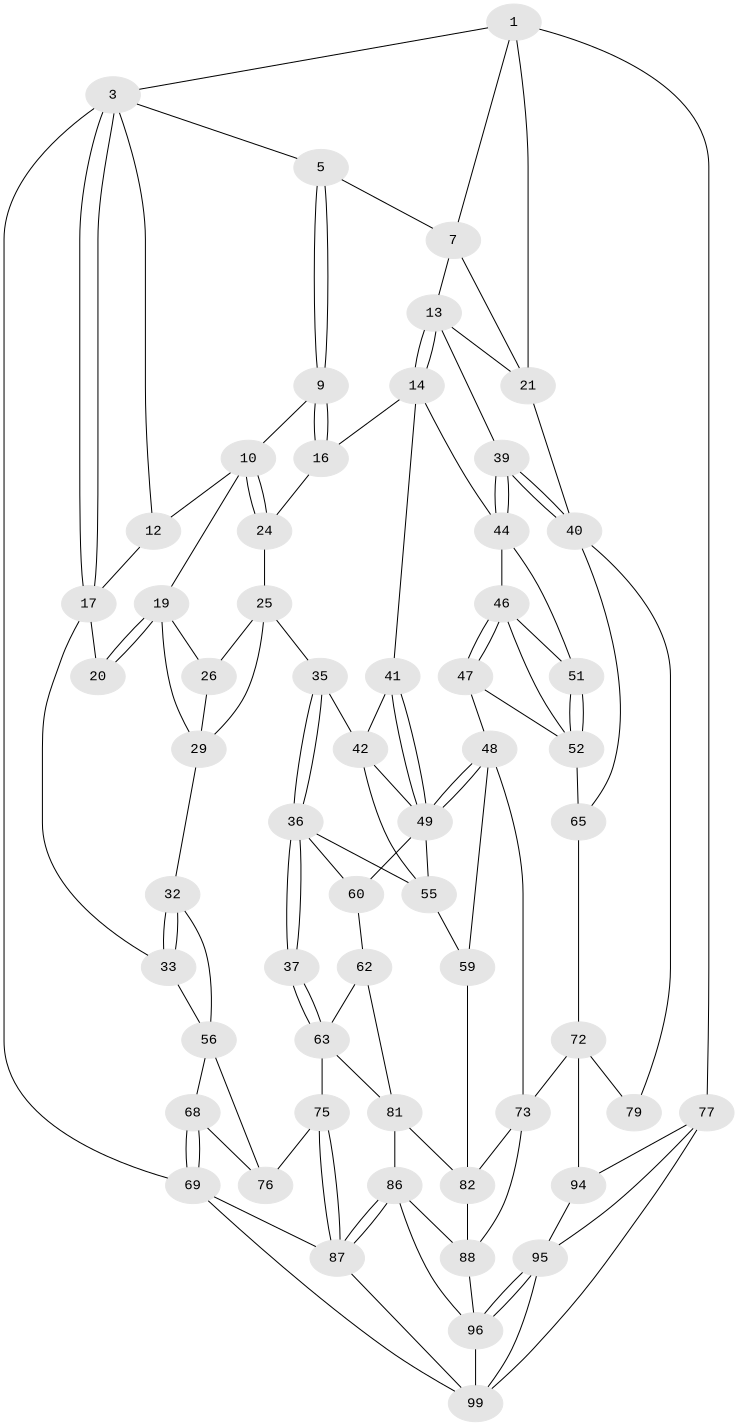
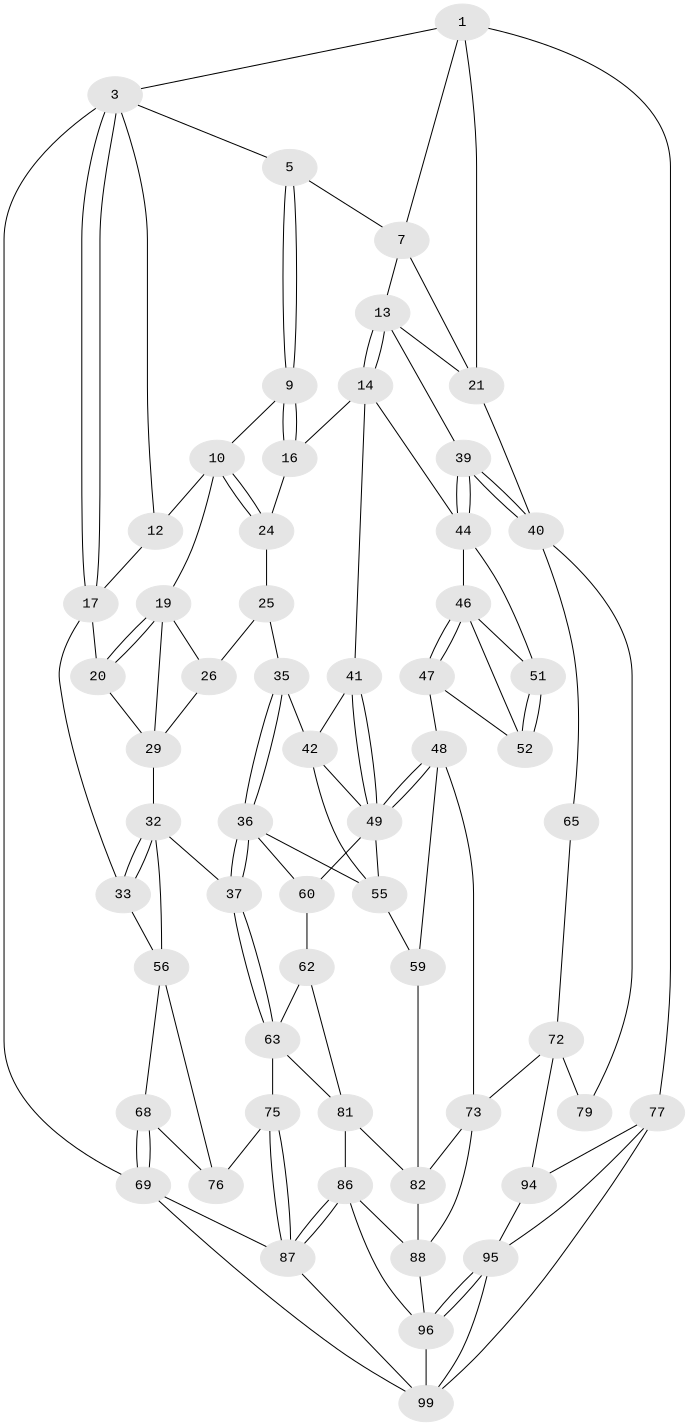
edge "25" -- "29": now "20" -- "29"
edge "52" -- "65": removed
edge "32" -- "37": added
